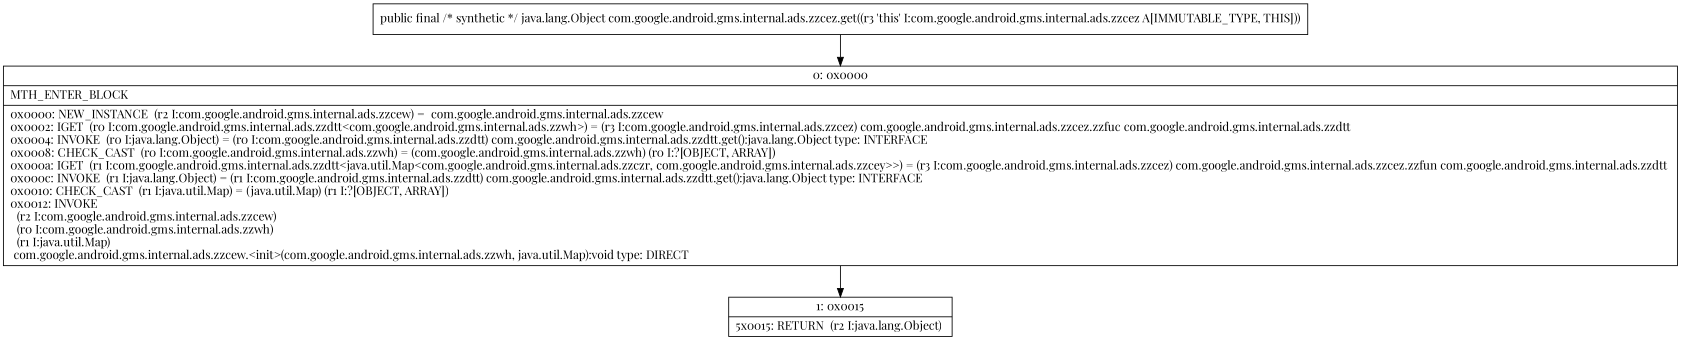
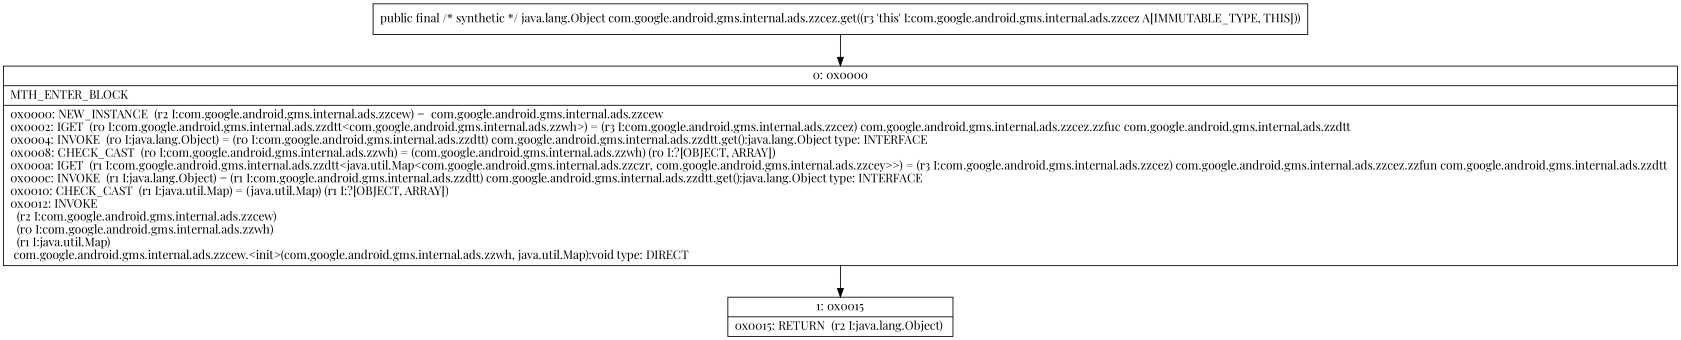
node "1: 0x0015": text "5x0015: RETURN  (r2 I:java.lang.Object)" -> "0x0015: RETURN  (r2 I:java.lang.Object)"
